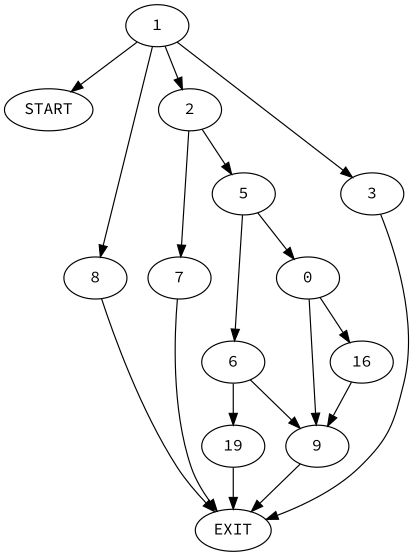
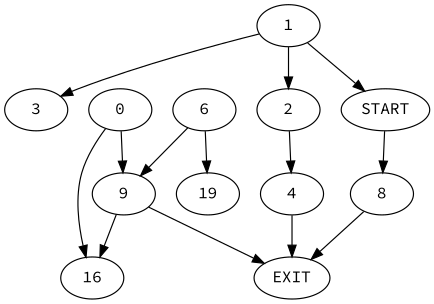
edge "1" -> "8": now "START" -> "8"
node "5": removed
node "7": label "7" -> "4"
edge "3" -> "EXIT": removed
edge "16" -> "9": reversed
edge "19" -> "EXIT": removed
